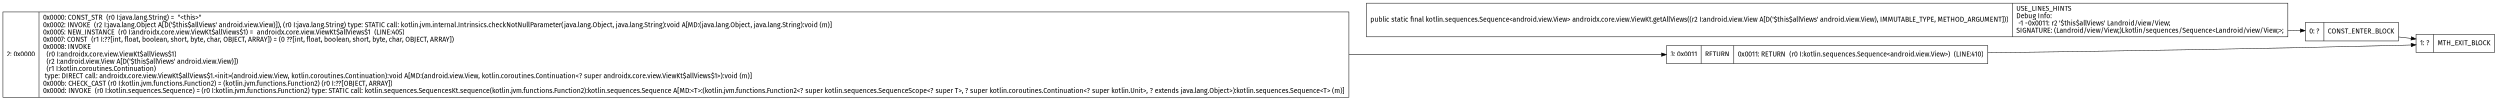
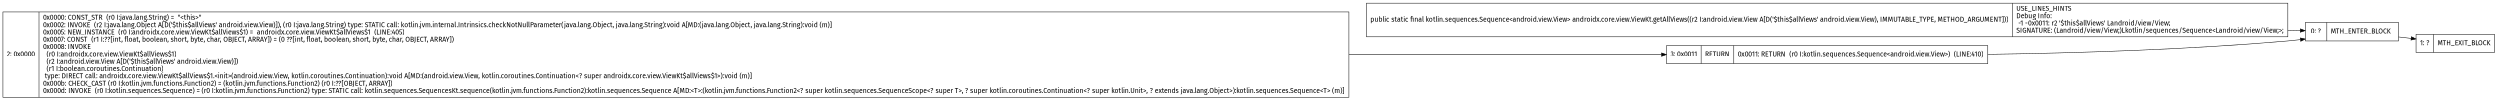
node "0: ?": text "CONST_ENTER_BLOCK" -> "MTH_ENTER_BLOCK"
edge "3: 0x0011" -> "1: ?": now "3: 0x0011" -> "0: ?"
node "2: 0x0000": text "(r1 I:kotlin.coroutines.Continuation)" -> "(r1 I:boolean.coroutines.Continuation)"
